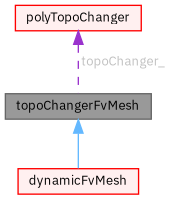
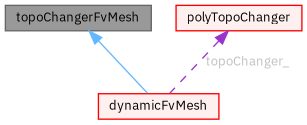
edge "topoChangerFvMesh" -> "polyTopoChanger": now "dynamicFvMesh" -> "polyTopoChanger"
